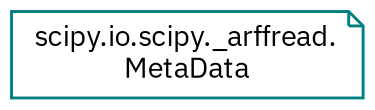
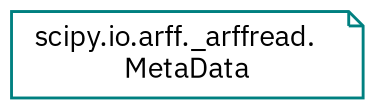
node "scipy.io.scipy._arffread. MetaData": label "scipy.io.scipy._arffread. MetaData" -> "scipy.io.arff._arffread. MetaData"
